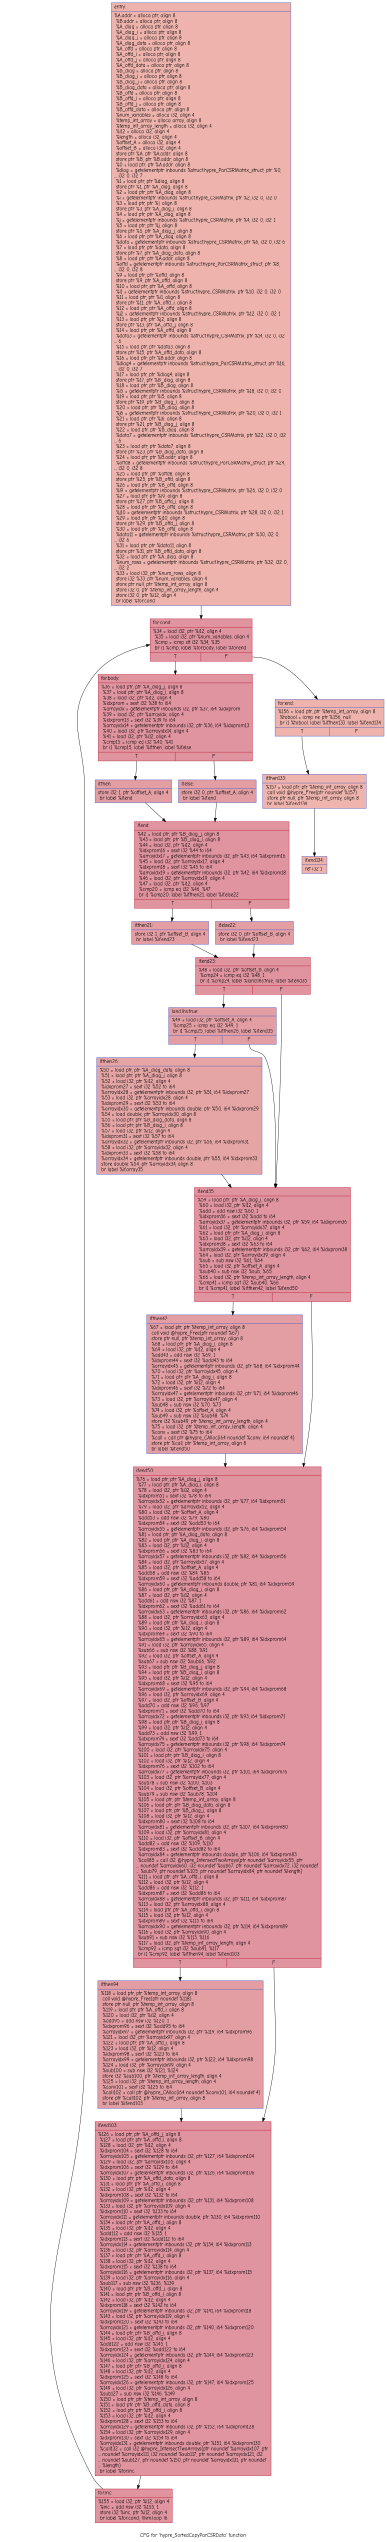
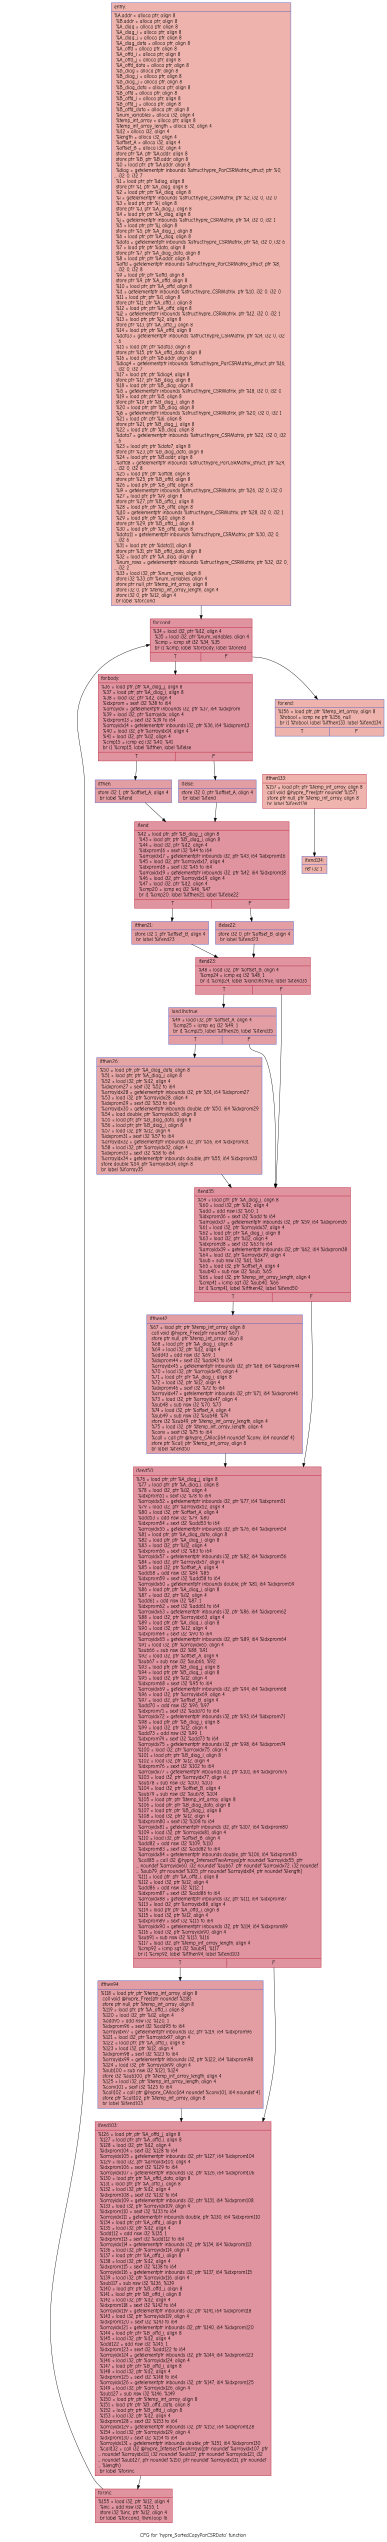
node "entry:": text "%temp_int_array = alloca array, align 8" -> "%temp_int_array = alloca ptr, align 8"
edge "for.end:" -> "if.then133:": removed
node "if.then133:": color #3d50c3ff -> #b70d28ff
